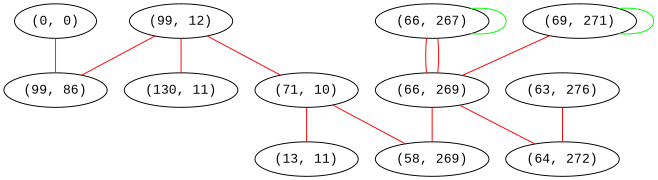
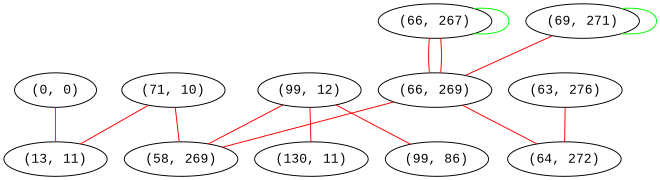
edge "(0, 0)" -- "(99, 86)": now "(0, 0)" -- "(13, 11)"
edge "(99, 12)" -- "(71, 10)": now "(99, 12)" -- "(58, 269)"
